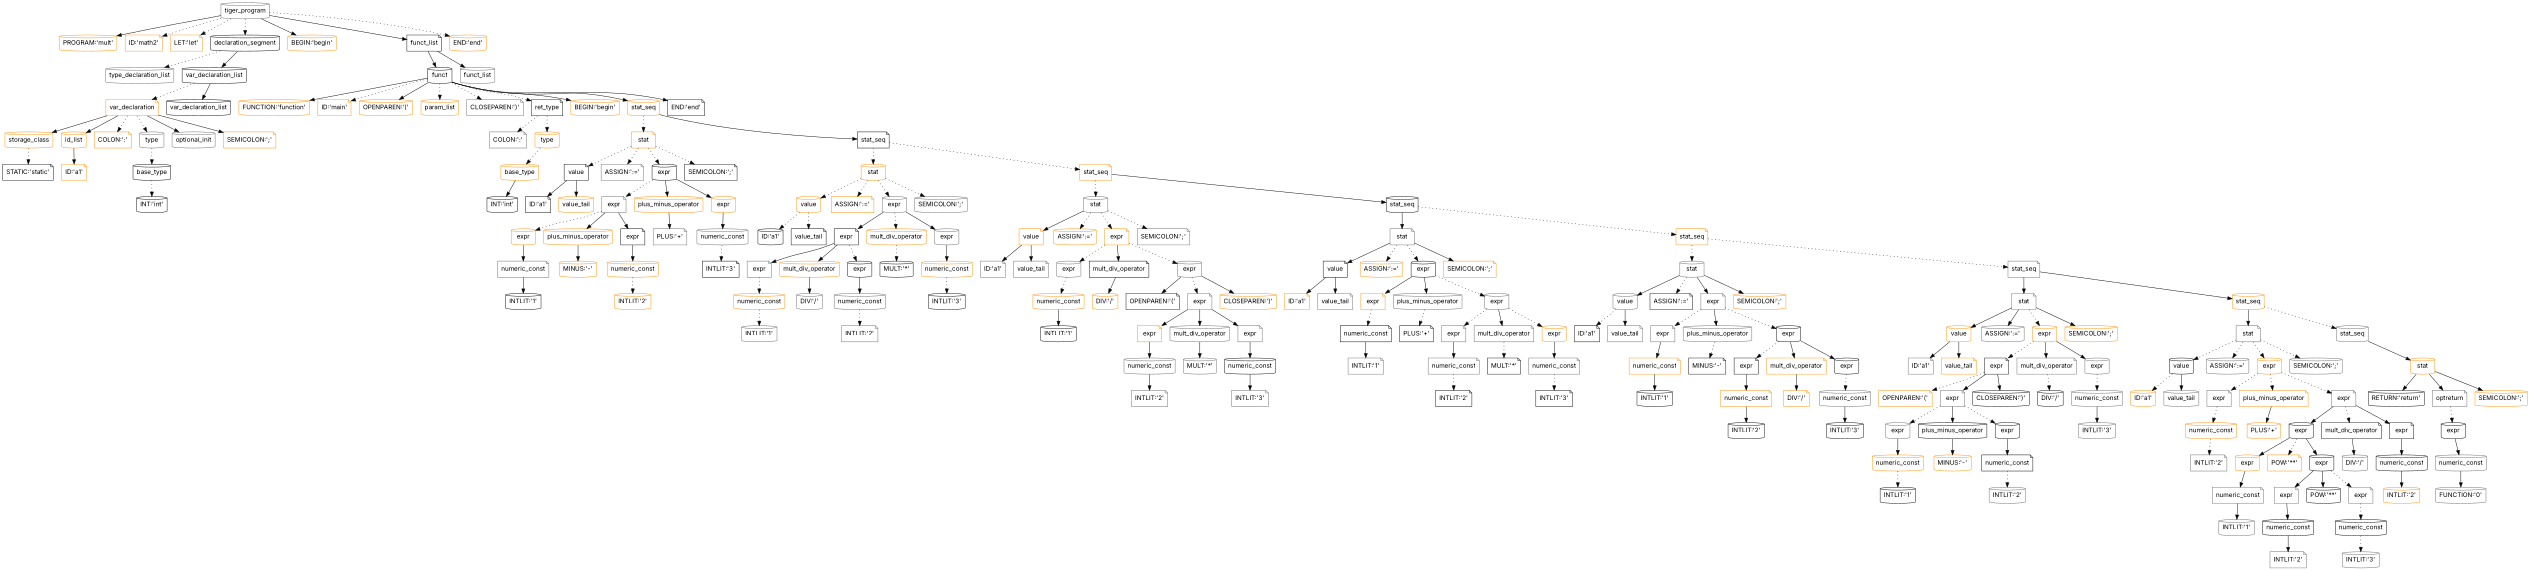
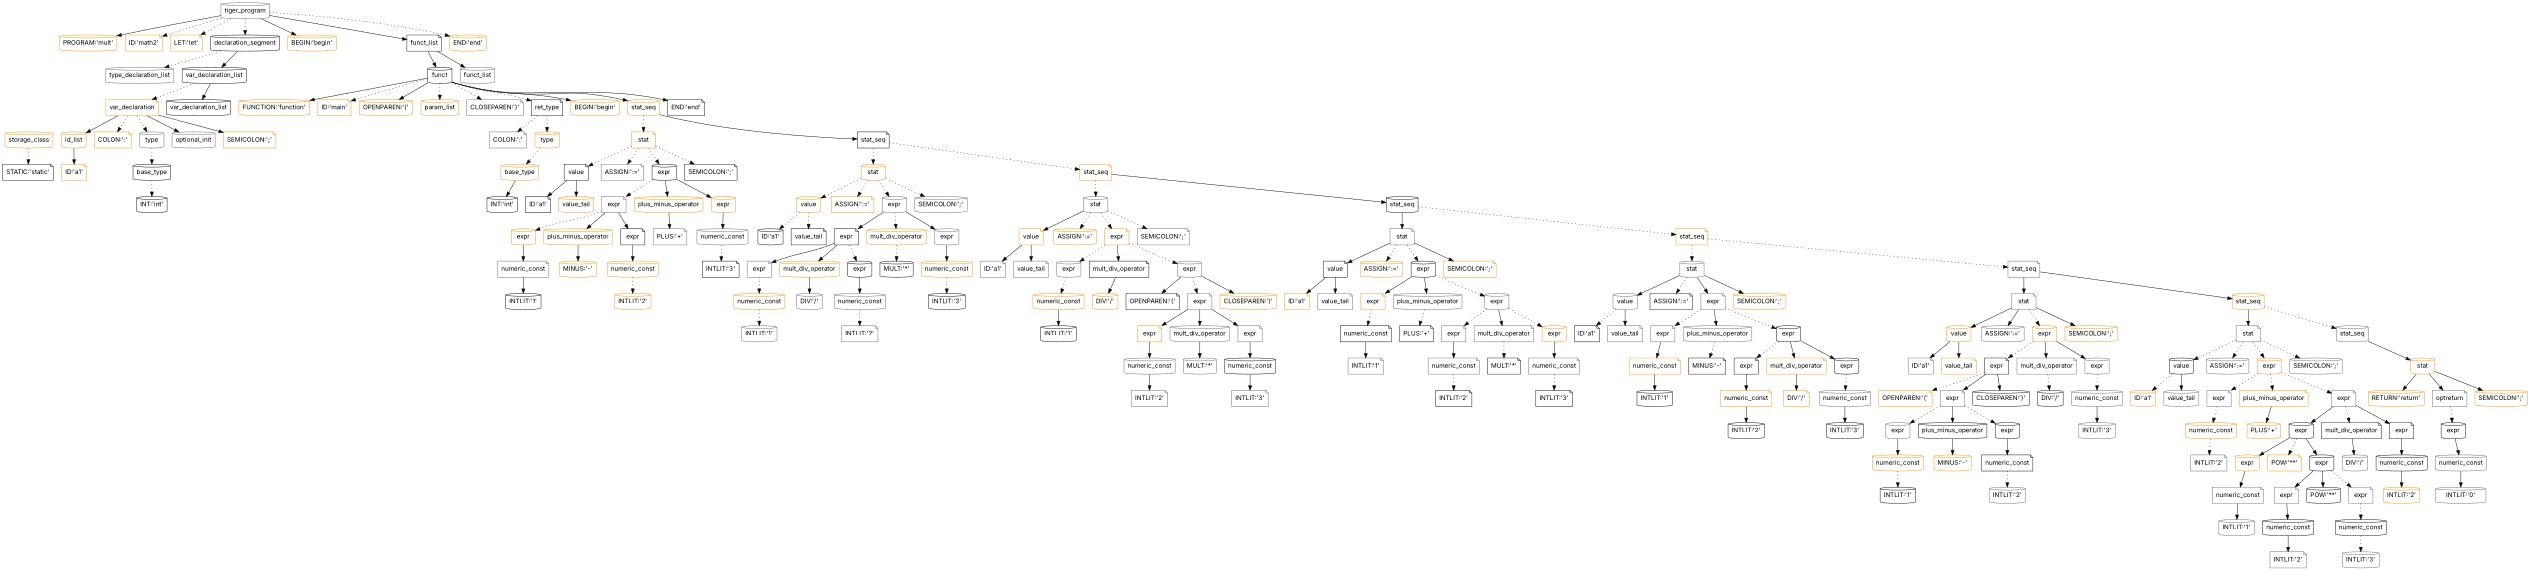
edge "var_declaration" -> "storage_class": removed
node "RETURN:'return'": color black -> darkorange
node "FUNCTION:'0'": label "FUNCTION:'0'" -> "INTLIT:'0'"
